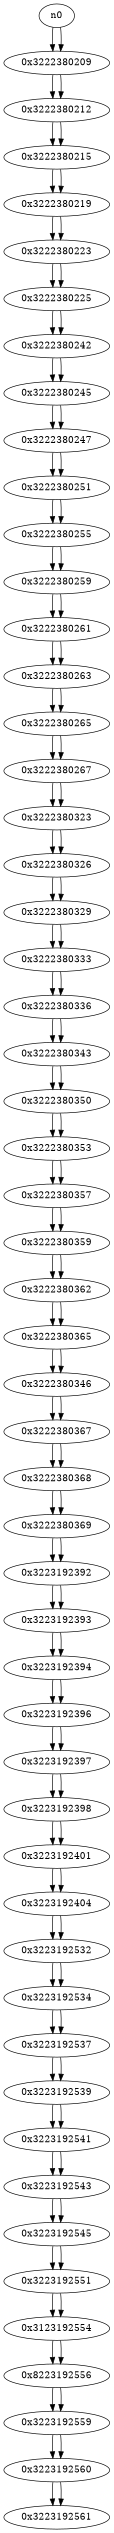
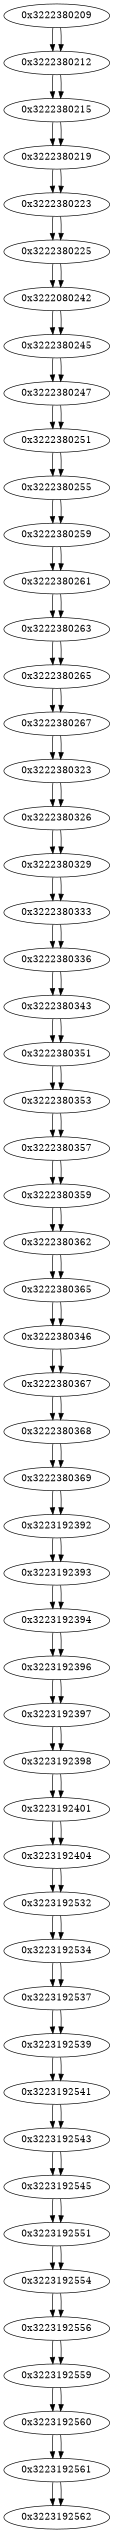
node "n0": removed
node "0x3222380242": label "0x3222380242" -> "0x3222080242"
node "0x3222380350": label "0x3222380350" -> "0x3222380351"
node "0x3123192554": label "0x3123192554" -> "0x3223192554"
node "0x8223192556": label "0x8223192556" -> "0x3223192556"
node "0x3223192562": added
